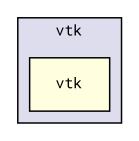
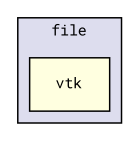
cluster "vtk": label "vtk" -> "file"
